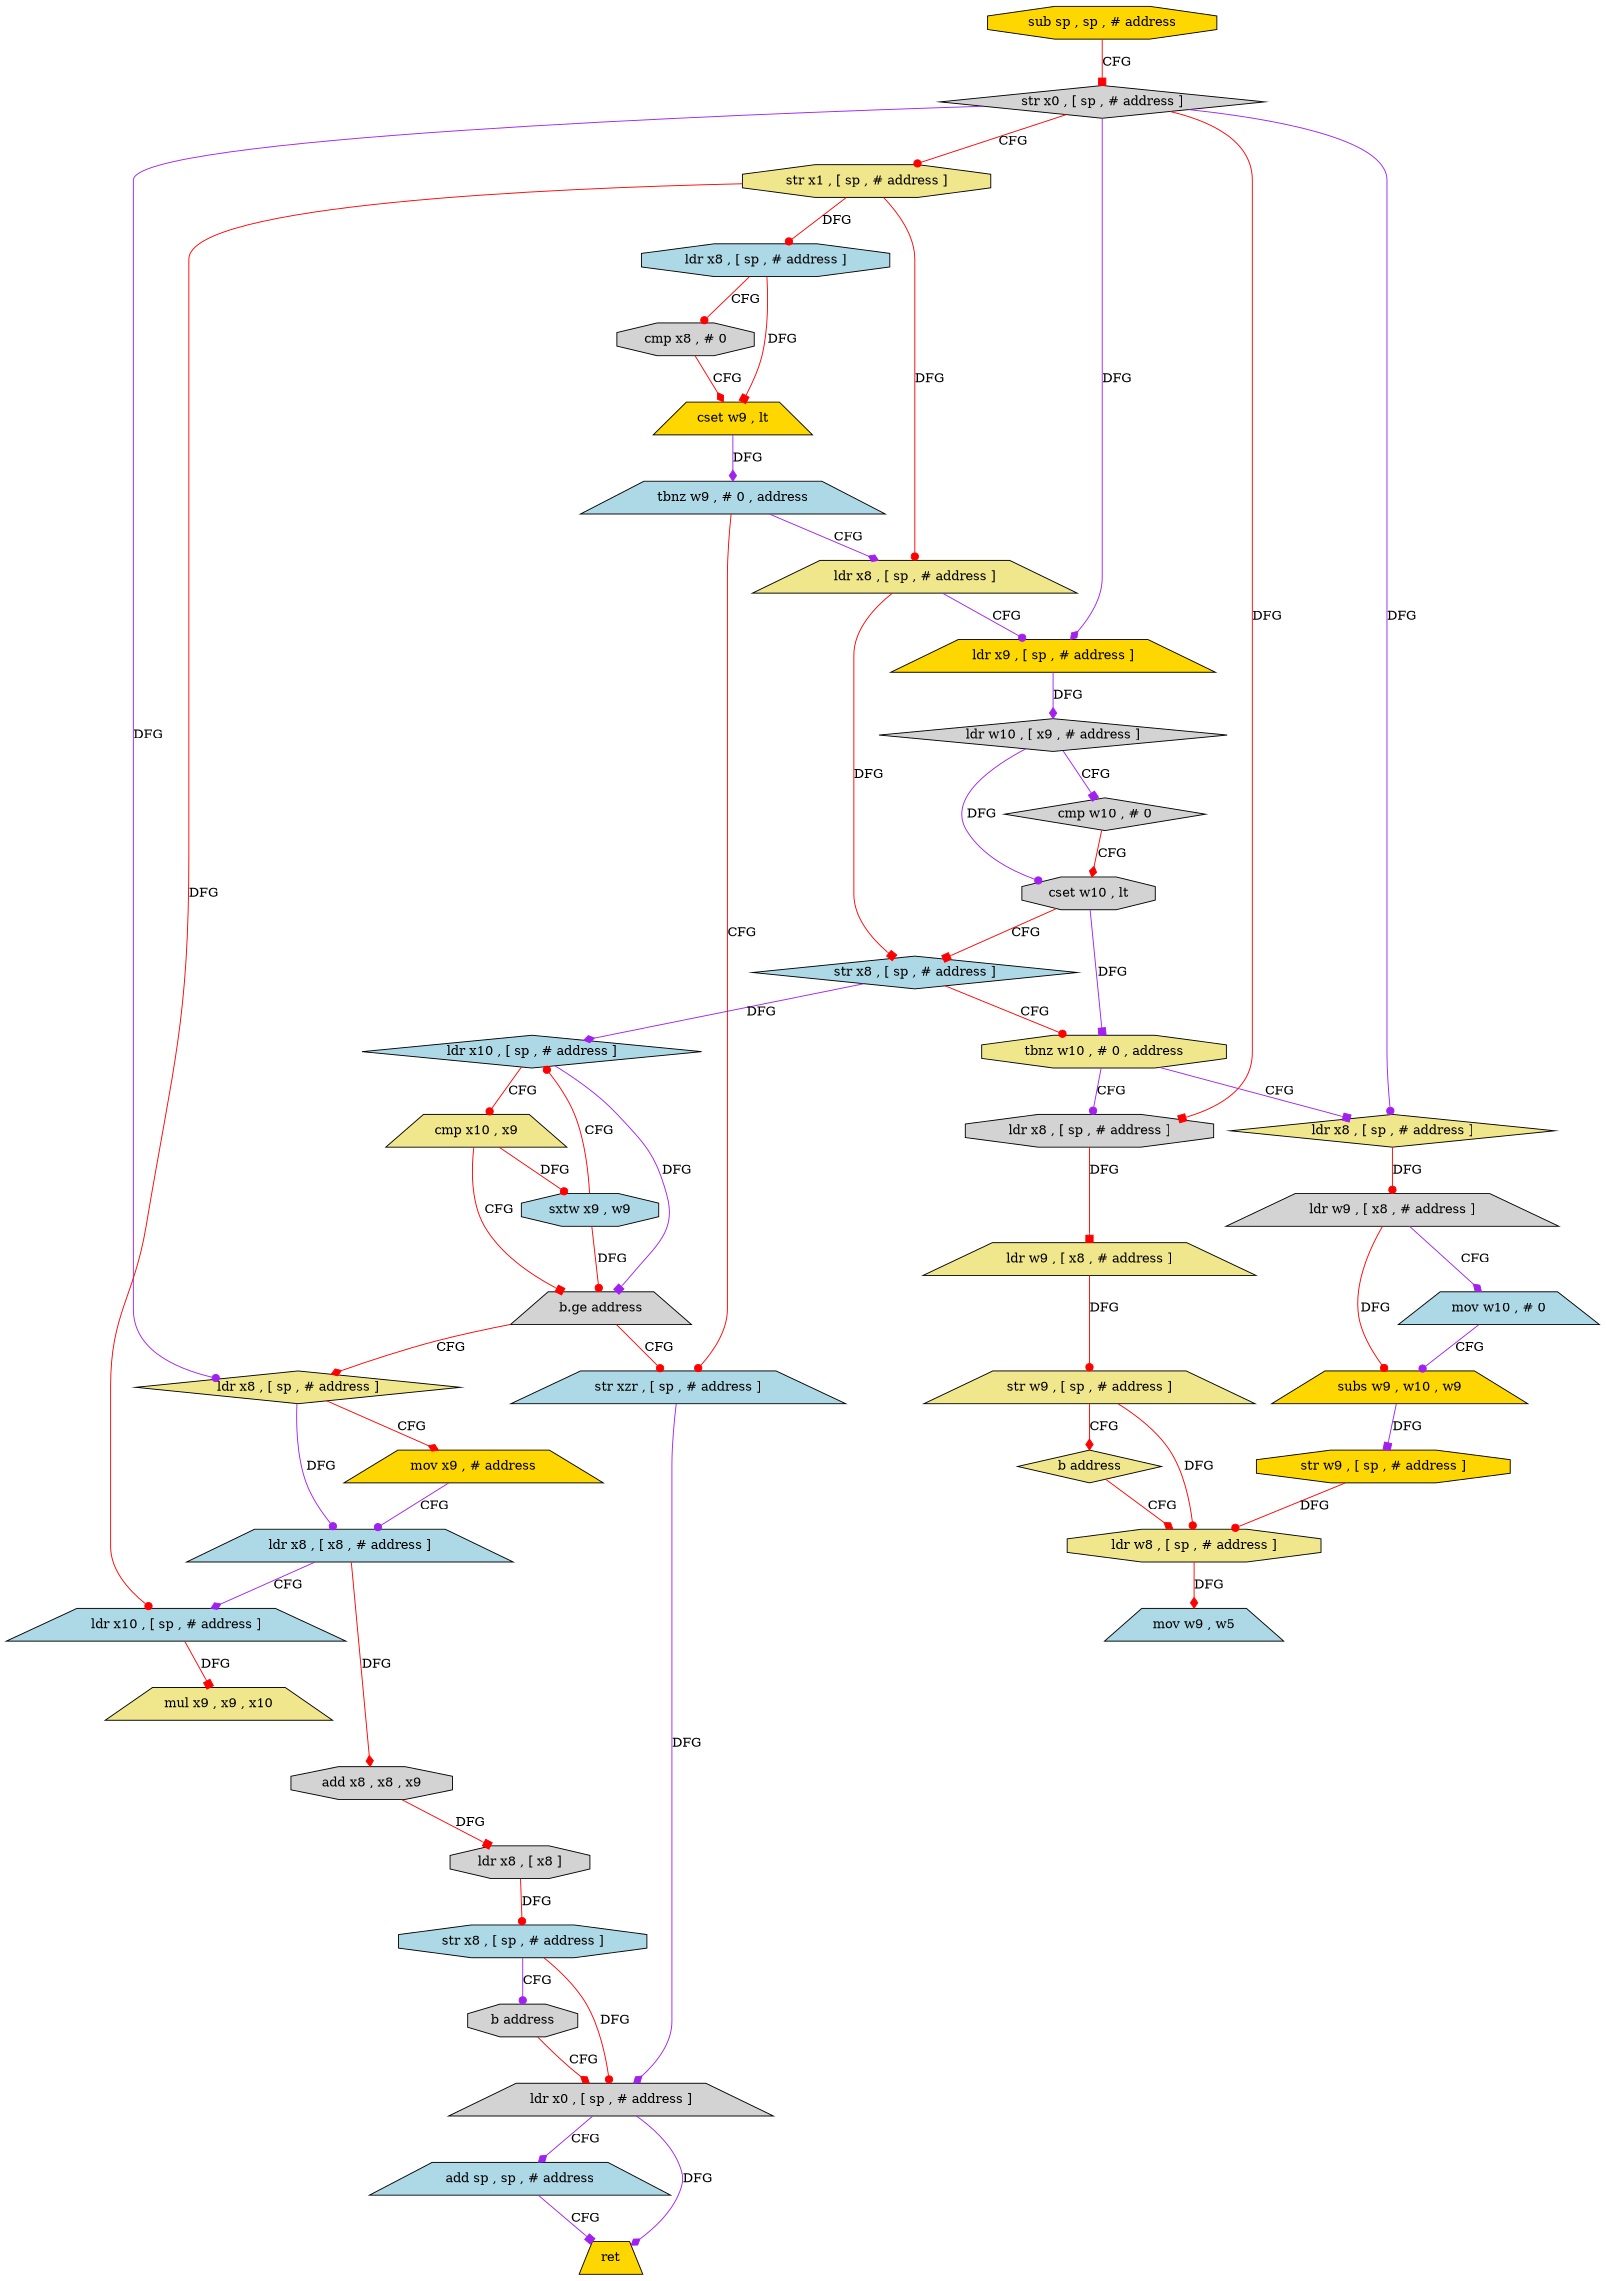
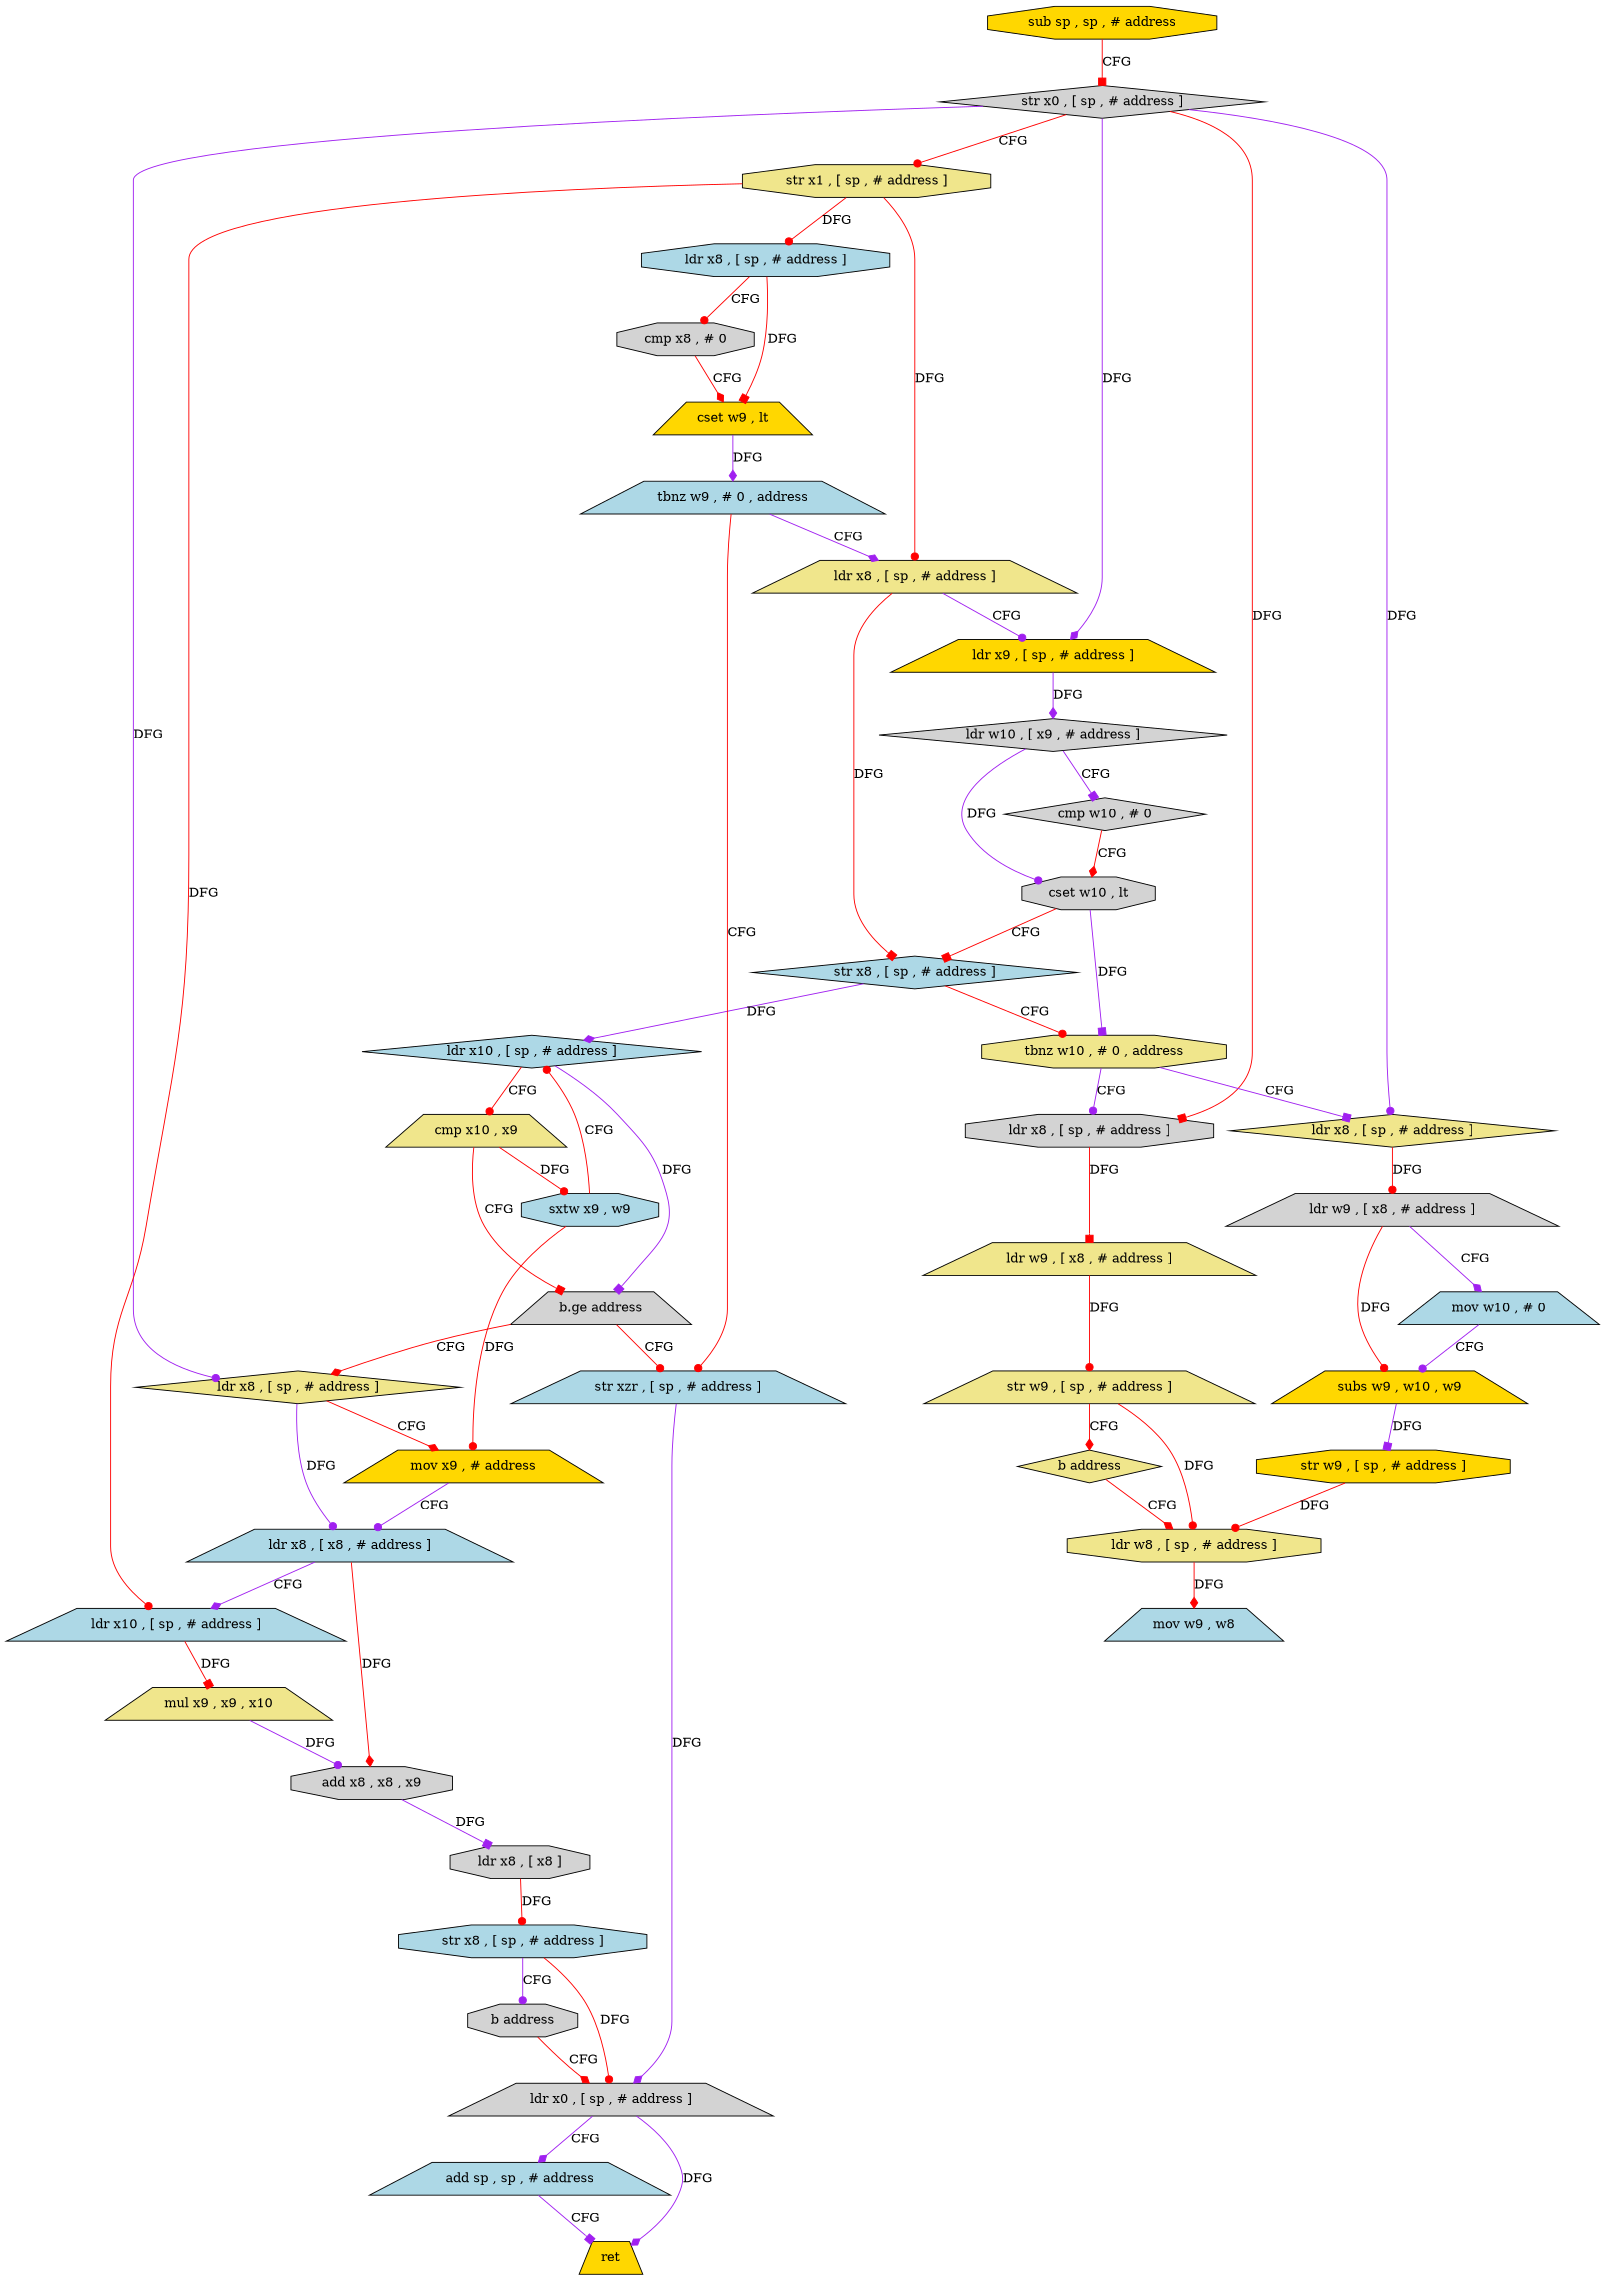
edge "sxtw x9 , w9" -> "b.ge address": now "sxtw x9 , w9" -> "mov x9 , # address"
node "mov w9 , w5": label "mov w9 , w5" -> "mov w9 , w8"
edge "mul x9 , x9 , x10" -> "add x8 , x8 , x9": added, label "DFG"
edge "add x8 , x8 , x9" -> "ldr x8 , [ x8 ]": color red -> purple
